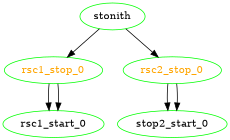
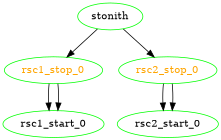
node "stop2_start_0": label "stop2_start_0" -> "rsc2_start_0"
